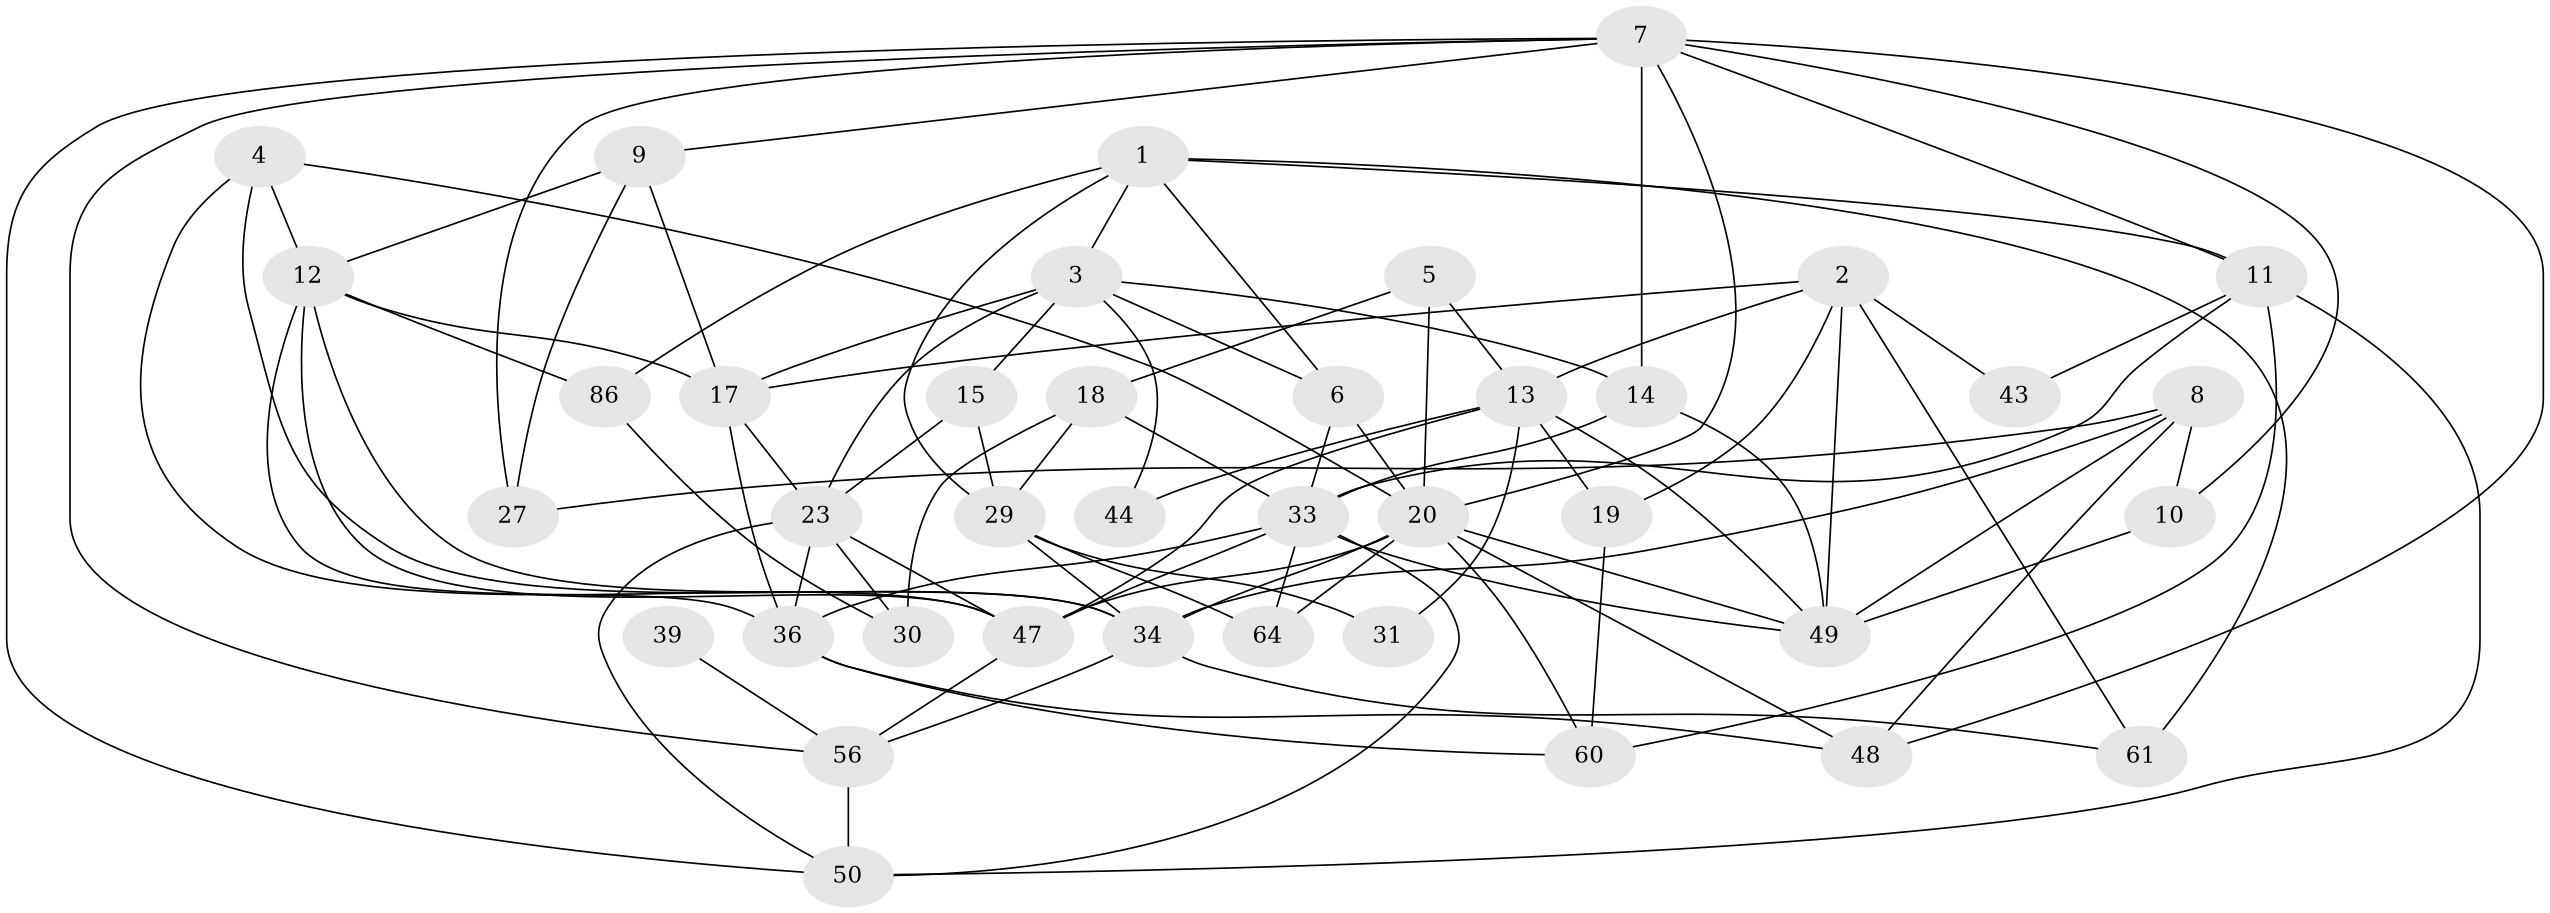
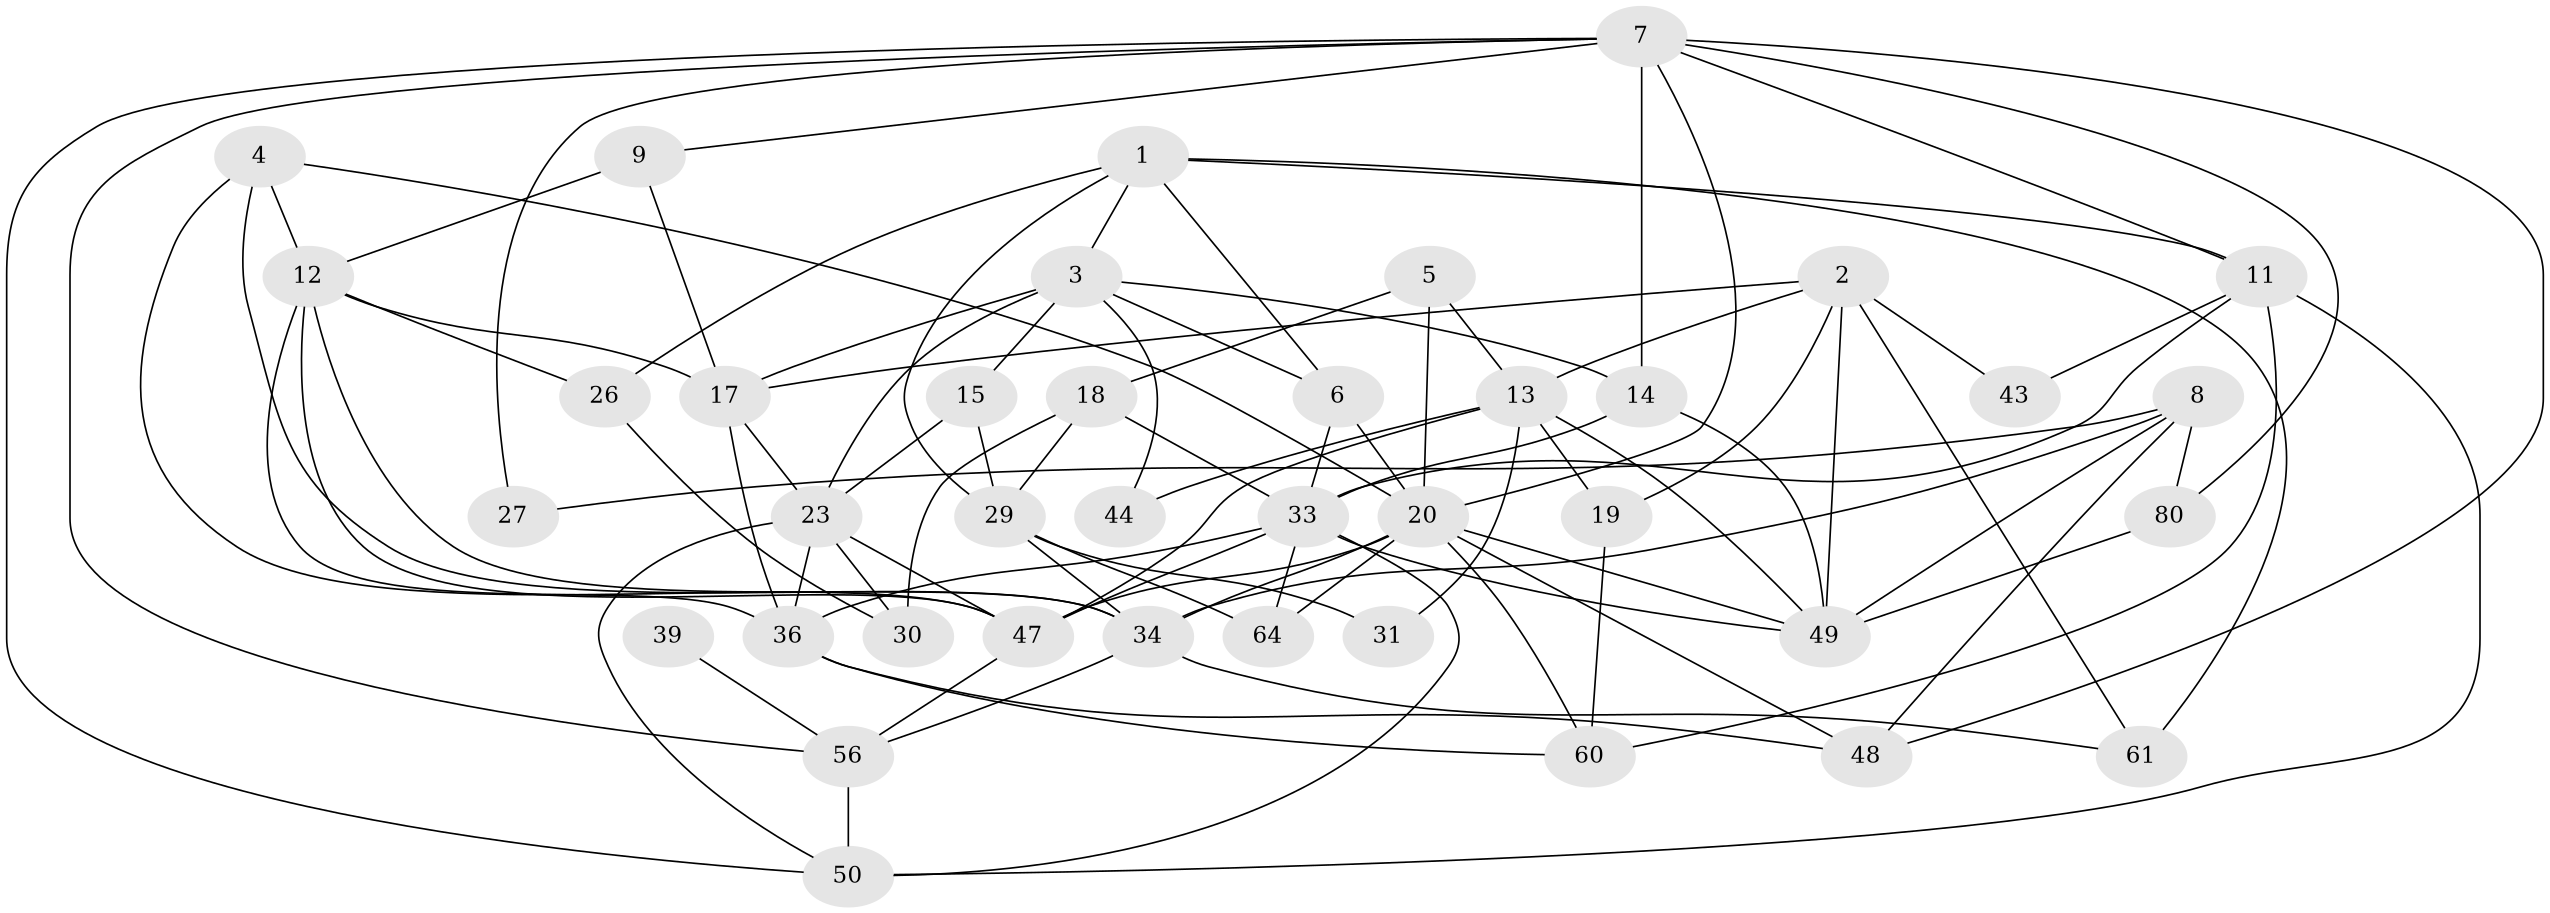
edge "9" -- "27": removed
node "86": label "86" -> "26"
node "10": label "10" -> "80"
